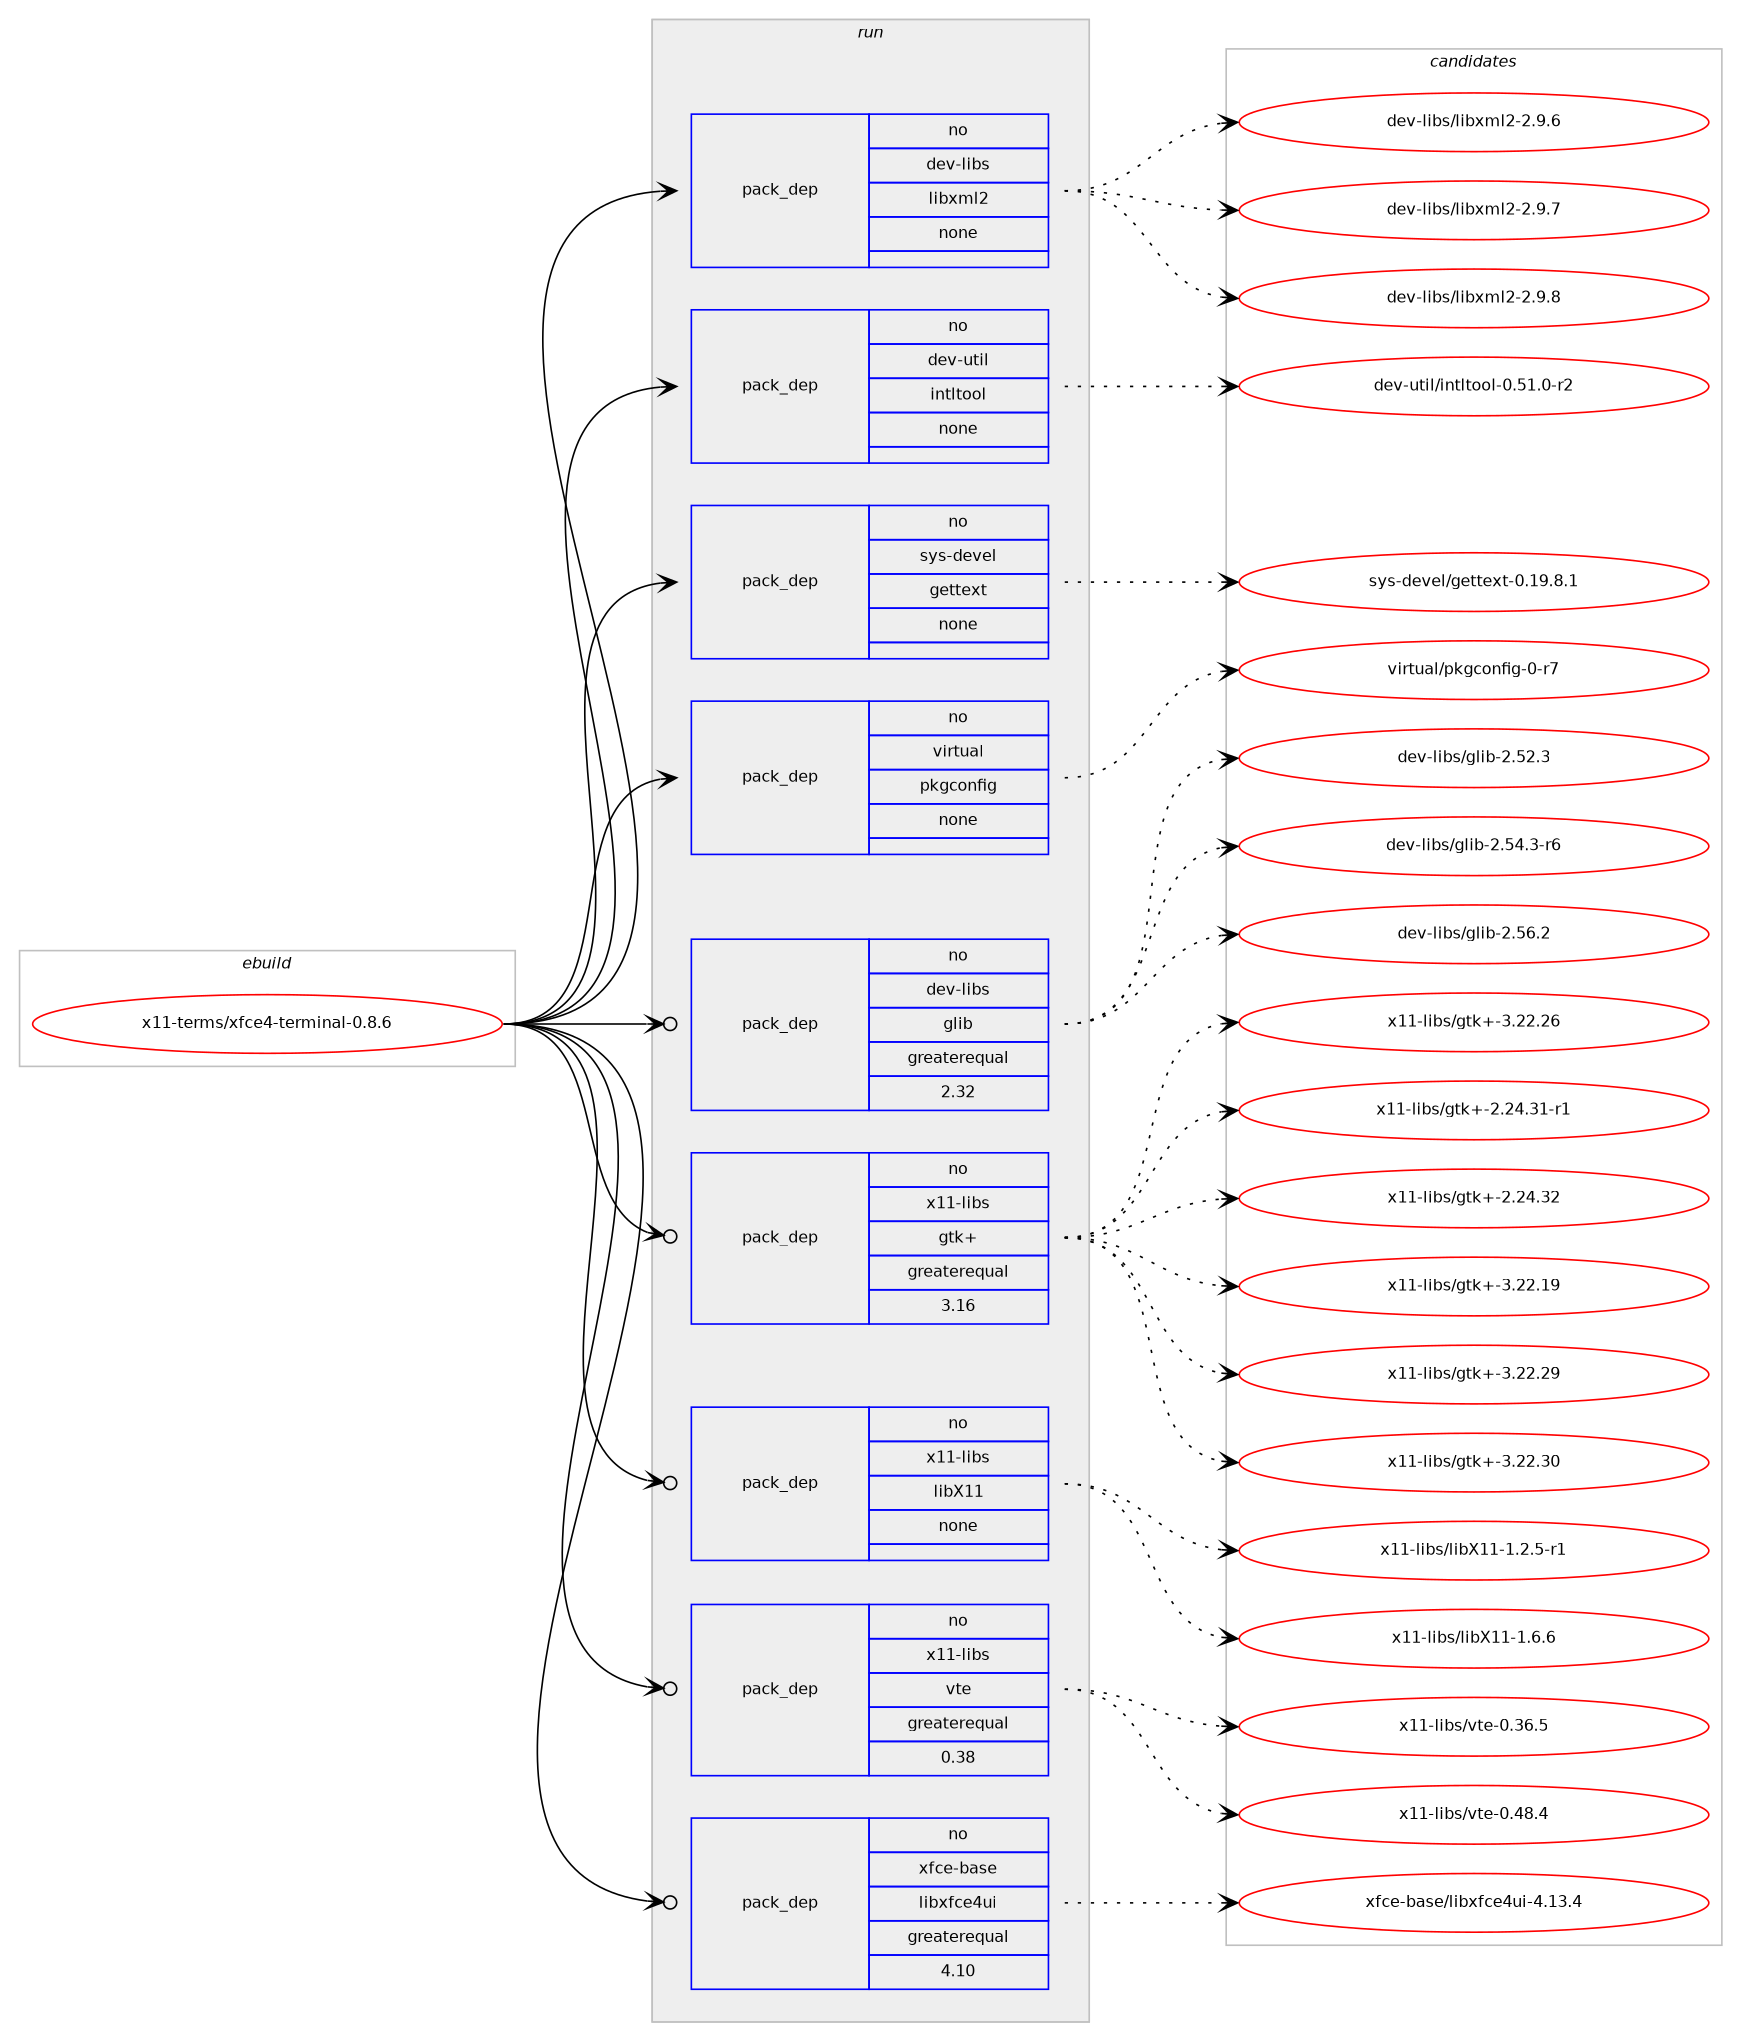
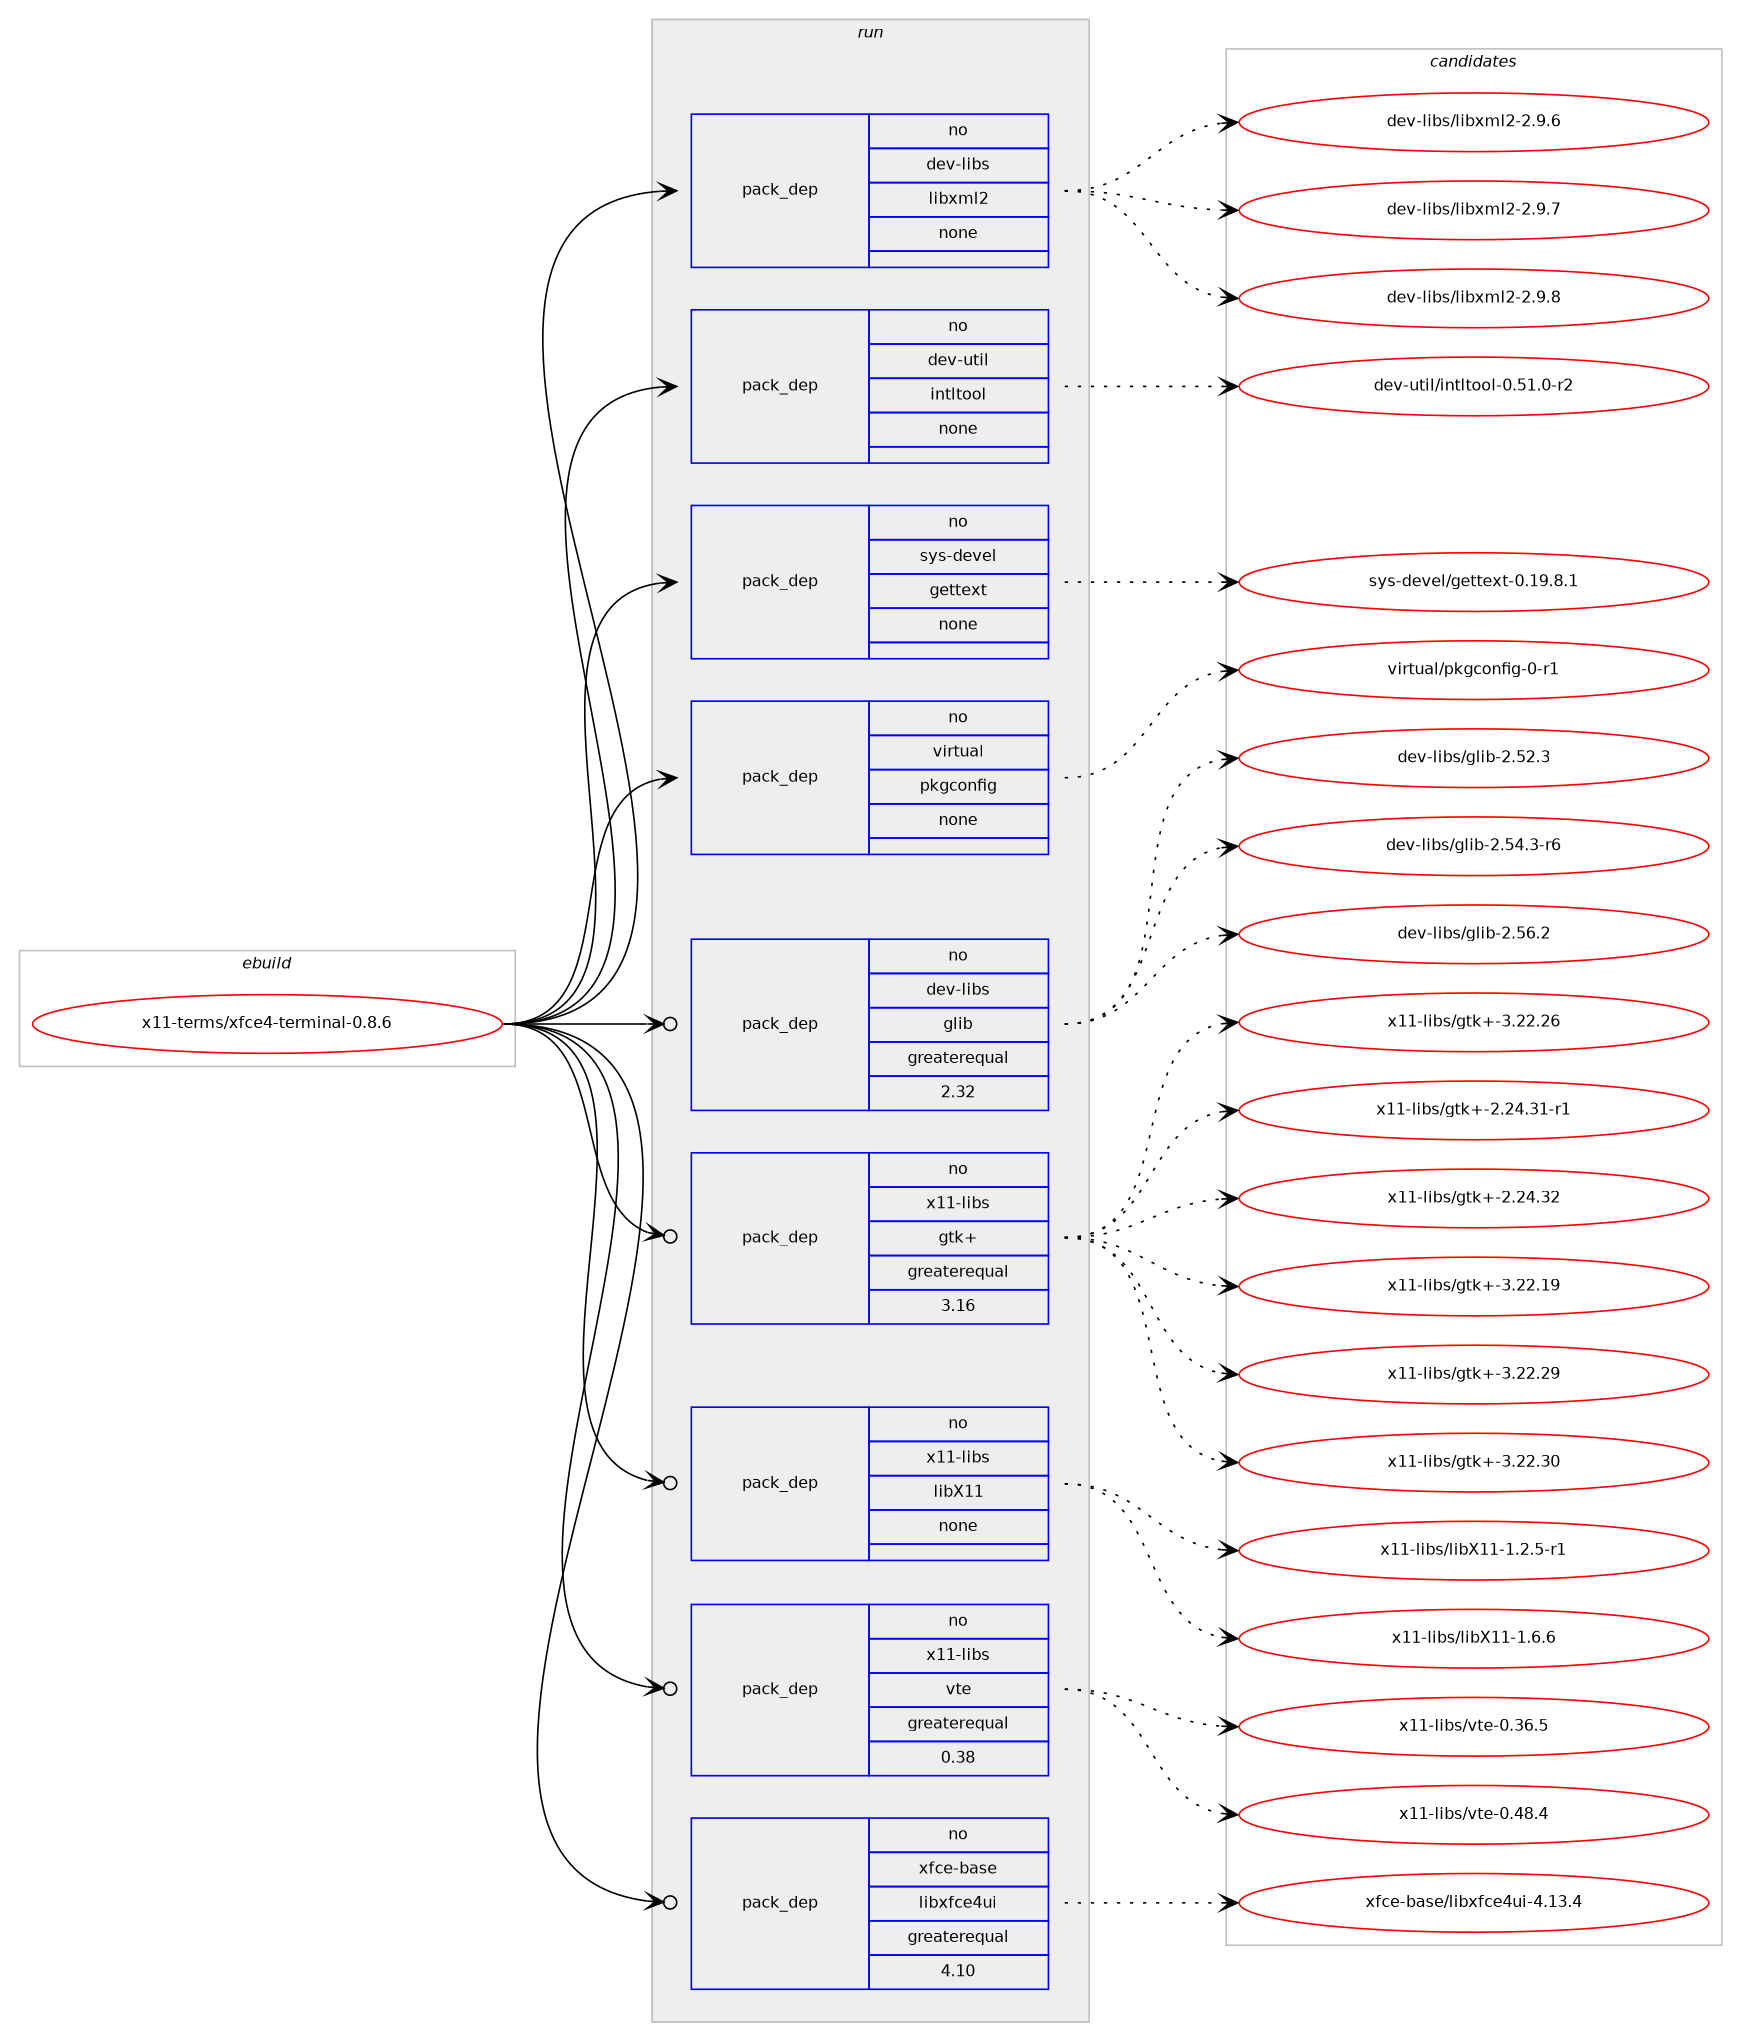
node "virtual/pkgconfig-0-r7": label "virtual/pkgconfig-0-r7" -> "virtual/pkgconfig-0-r1"
